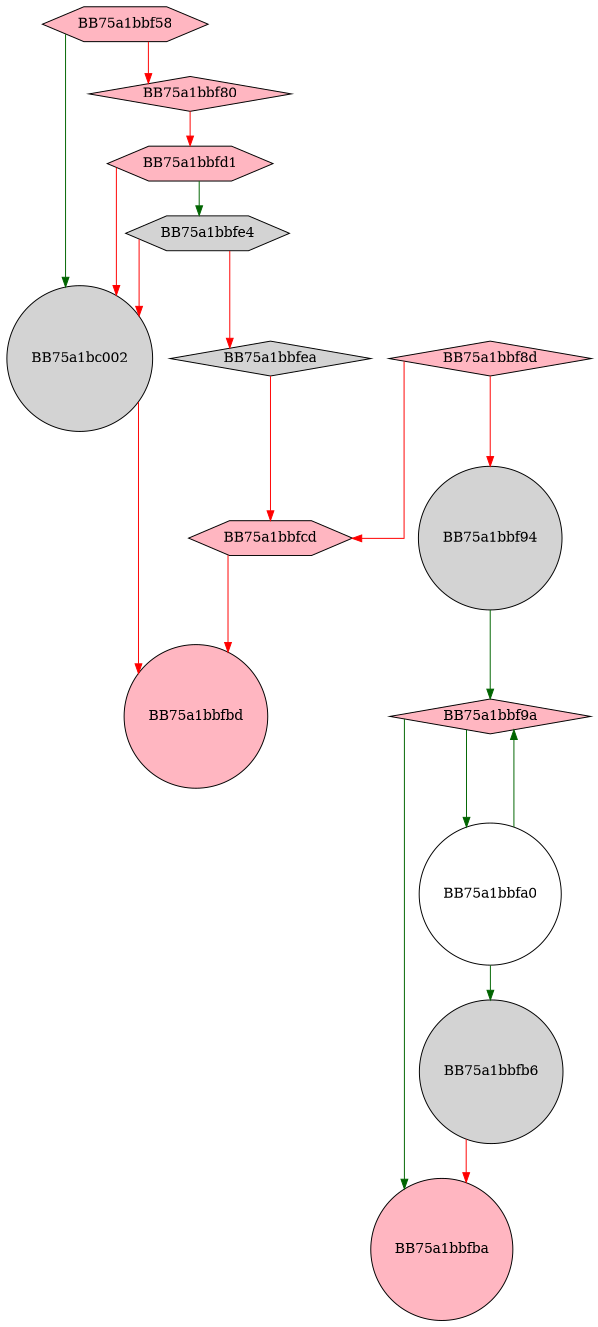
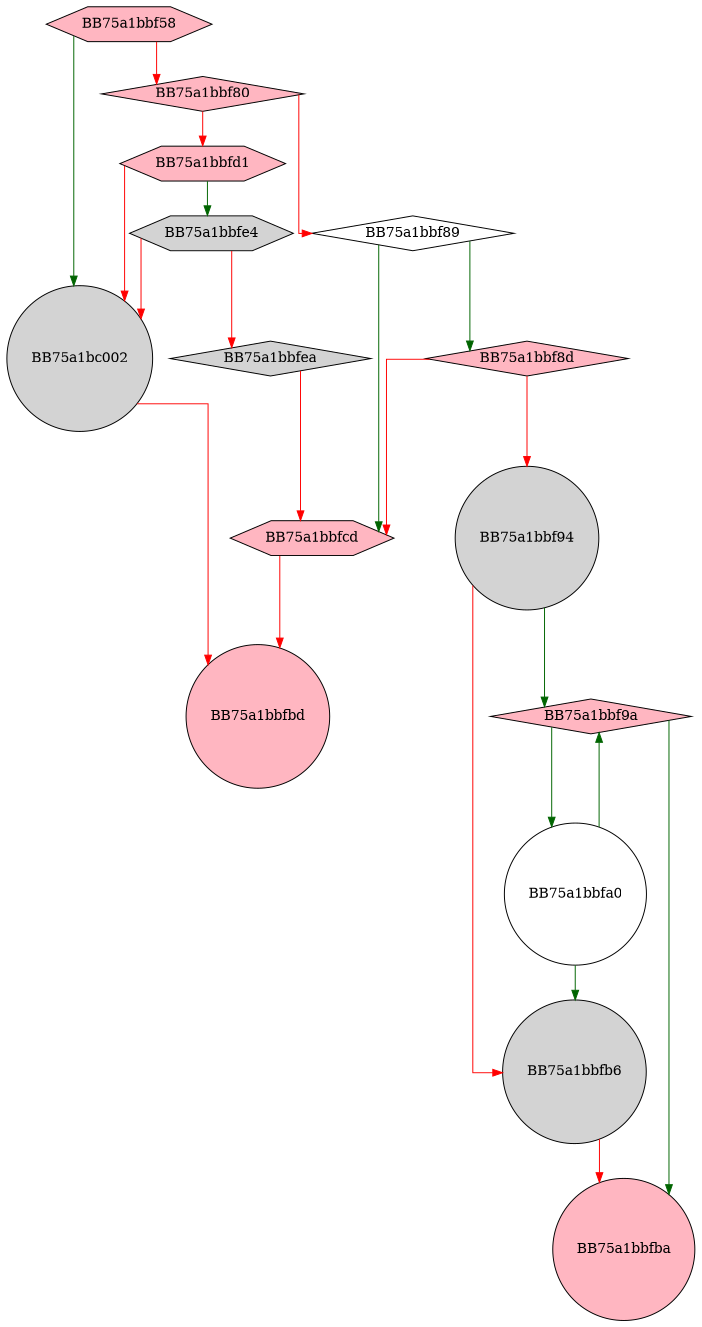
node "BB75a1bbf89": added
edge "BB75a1bbf94" -> "BB75a1bbfb6": added
